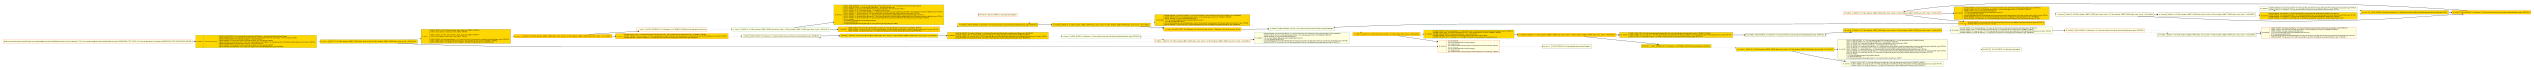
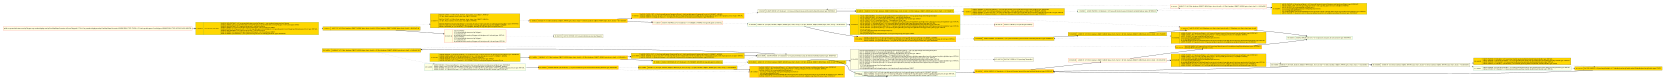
node "26: 0x00ad": fillcolor lightyellow -> gold
node "28: 0x00b3": fillcolor lightyellow -> gold
node "19: 0x007e": removed
node "27: 0x00b1": fillcolor lightyellow -> gold
edge "6: 0x0033" -> "7: 0x0035": style bold -> dotted
node "10: 0x0049": fillcolor lightyellow -> gold
node "0: 0x0000": text "MTH_ENTER_BLOCK" -> "MTH_ENTER_INSTANCE"
edge "31: 0x00c5" -> "32: 0x00cf": added
